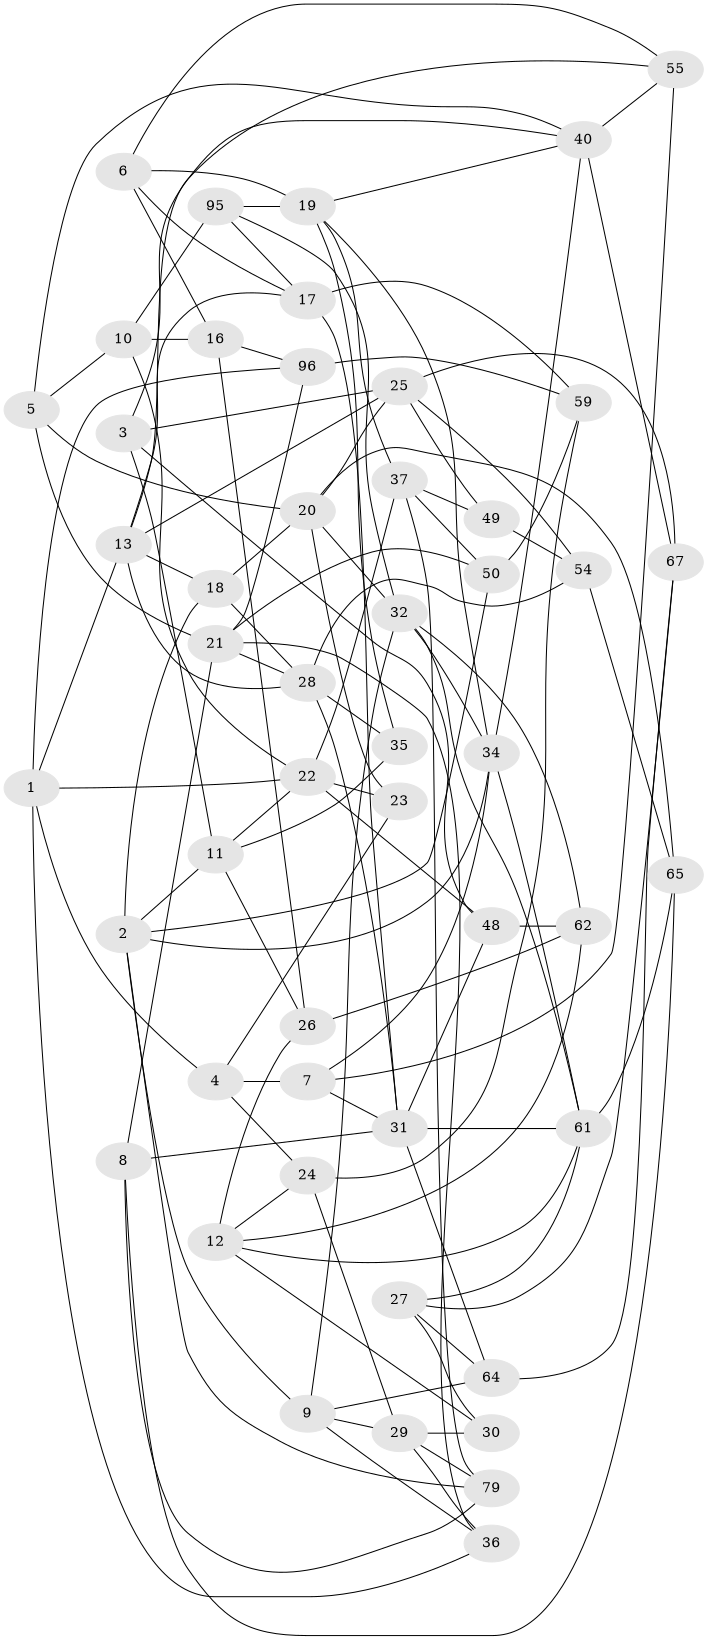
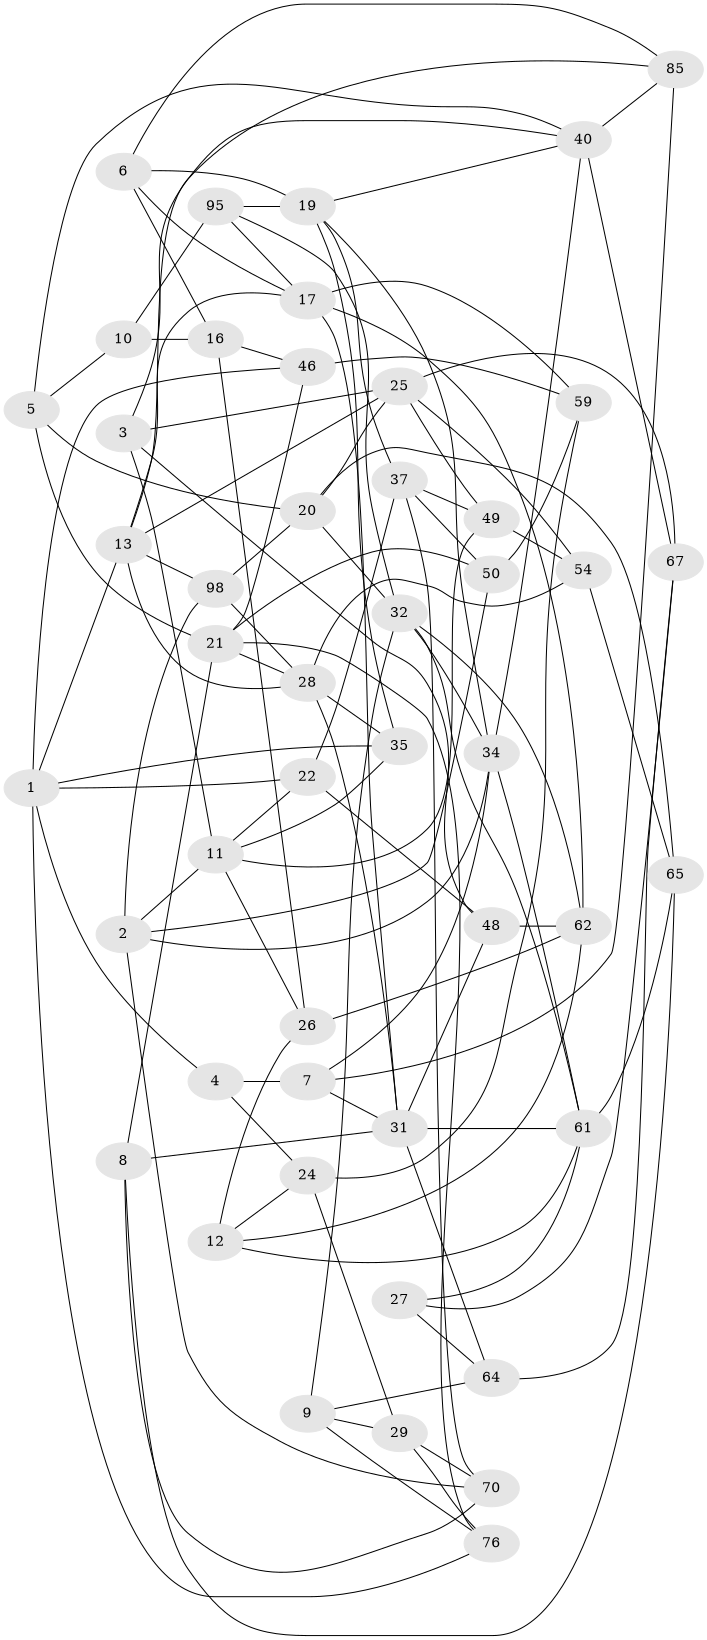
node "55": label "55" -> "85"
node "96": label "96" -> "46"
edge "10" -- "22": removed
edge "17" -- "62": added
node "18": label "18" -> "98"
edge "35" -- "1": added
node "23": removed
edge "49" -- "11": added
edge "2" -- "9": removed
node "30": removed
node "79": label "79" -> "70"
node "36": label "36" -> "76"
